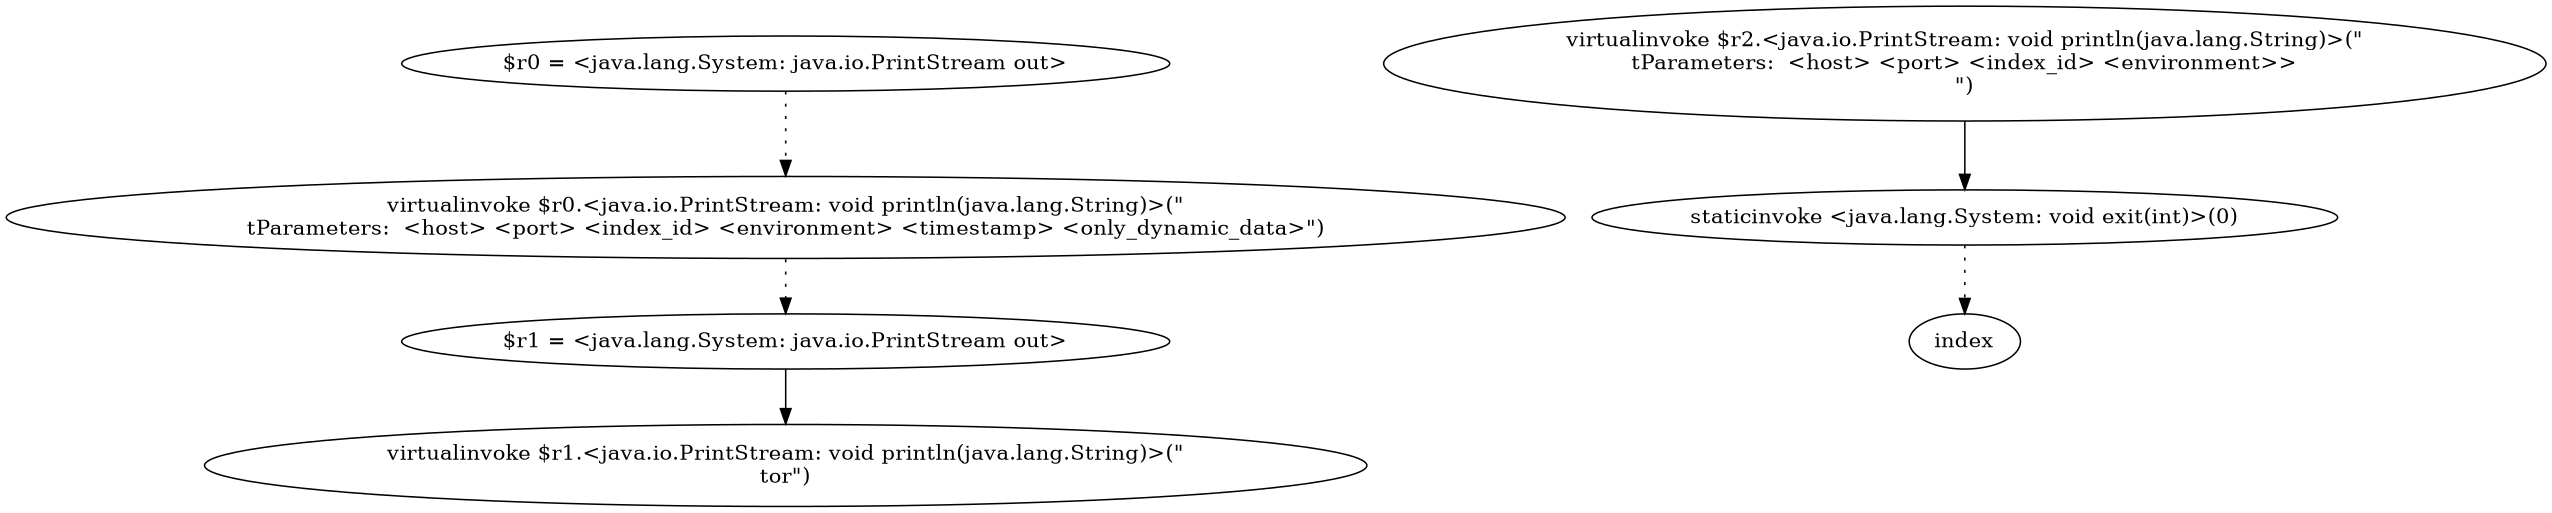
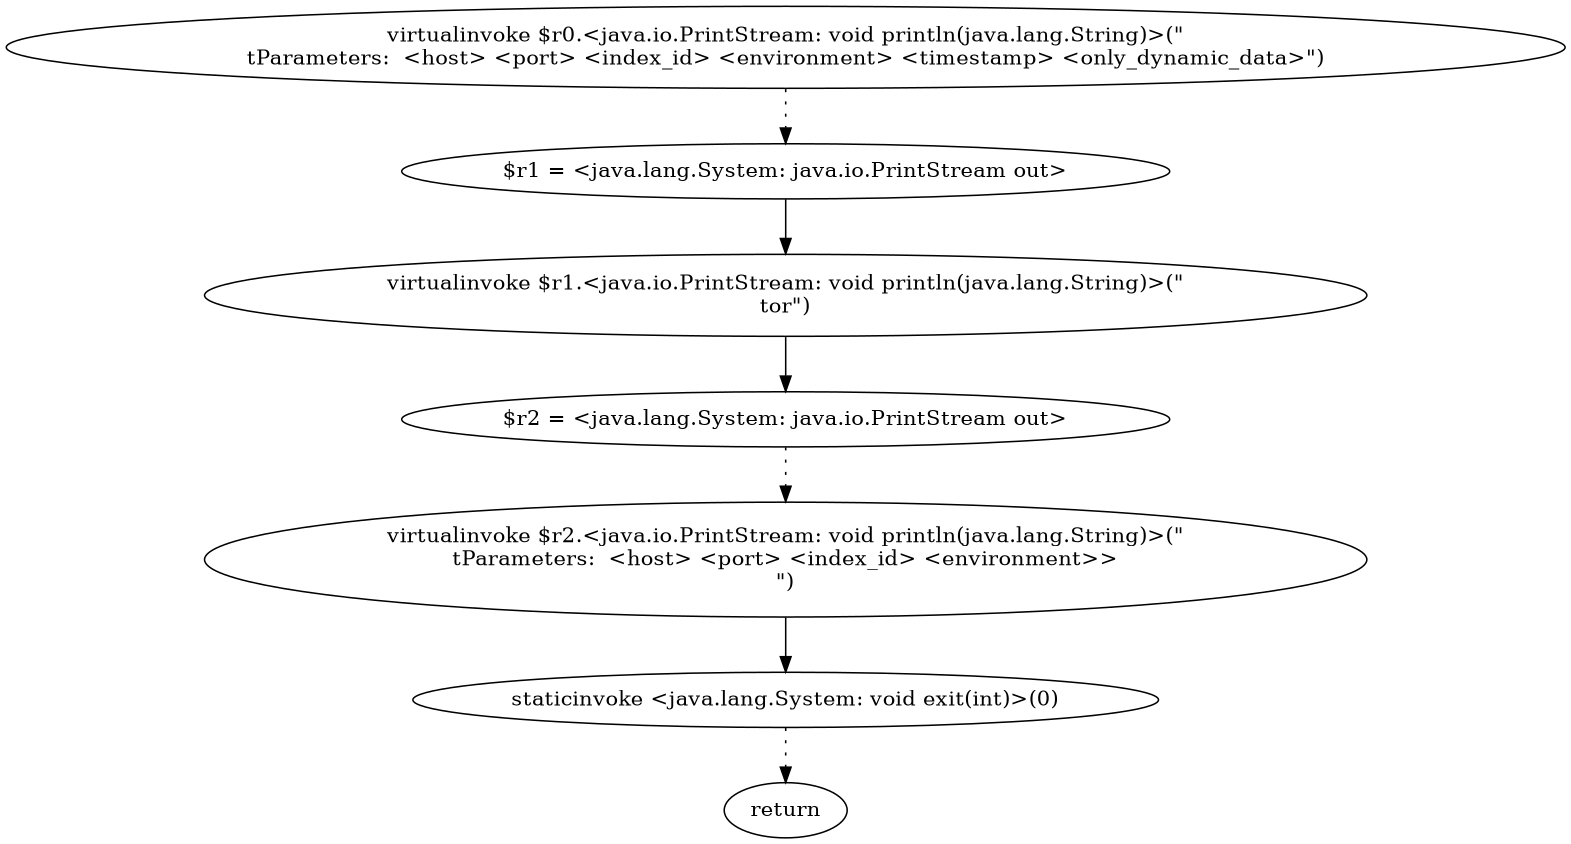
node "$r0 = <java.lang.System: java.io.PrintStream out>": removed
node "index": label "index" -> "return"
node "$r2 = <java.lang.System: java.io.PrintStream out>": added
